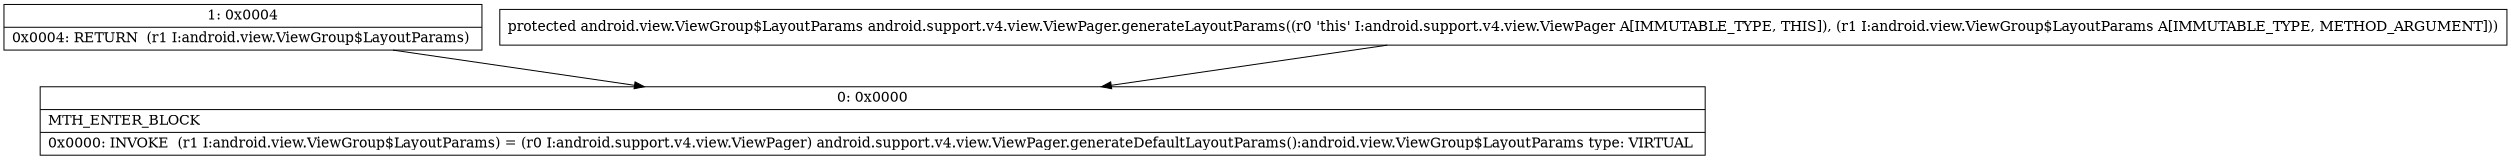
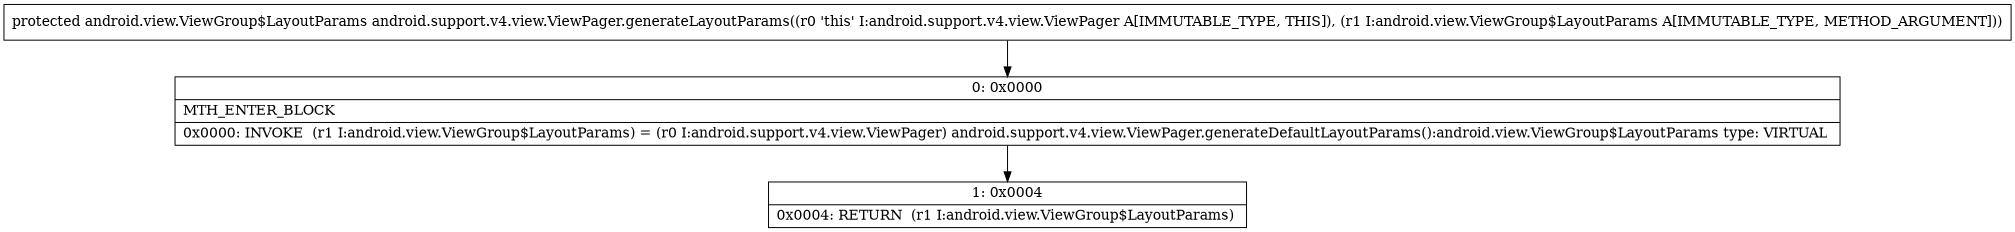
edge "1: 0x0004" -> "0: 0x0000": reversed
